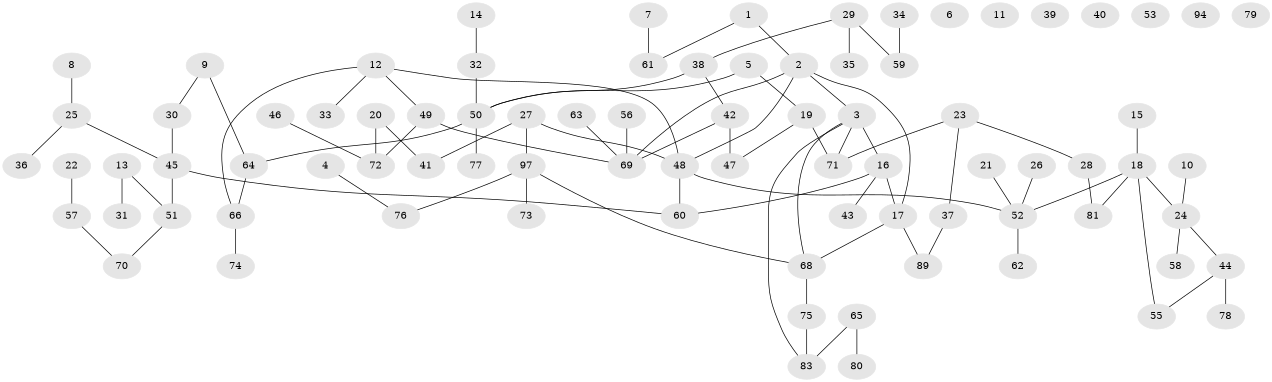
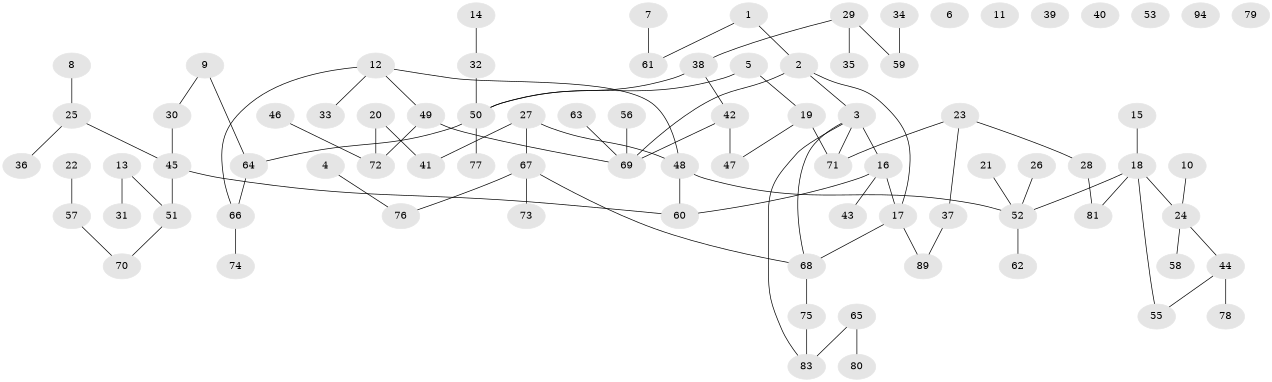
edge "2" -- "48": removed
node "97": label "97" -> "67"
